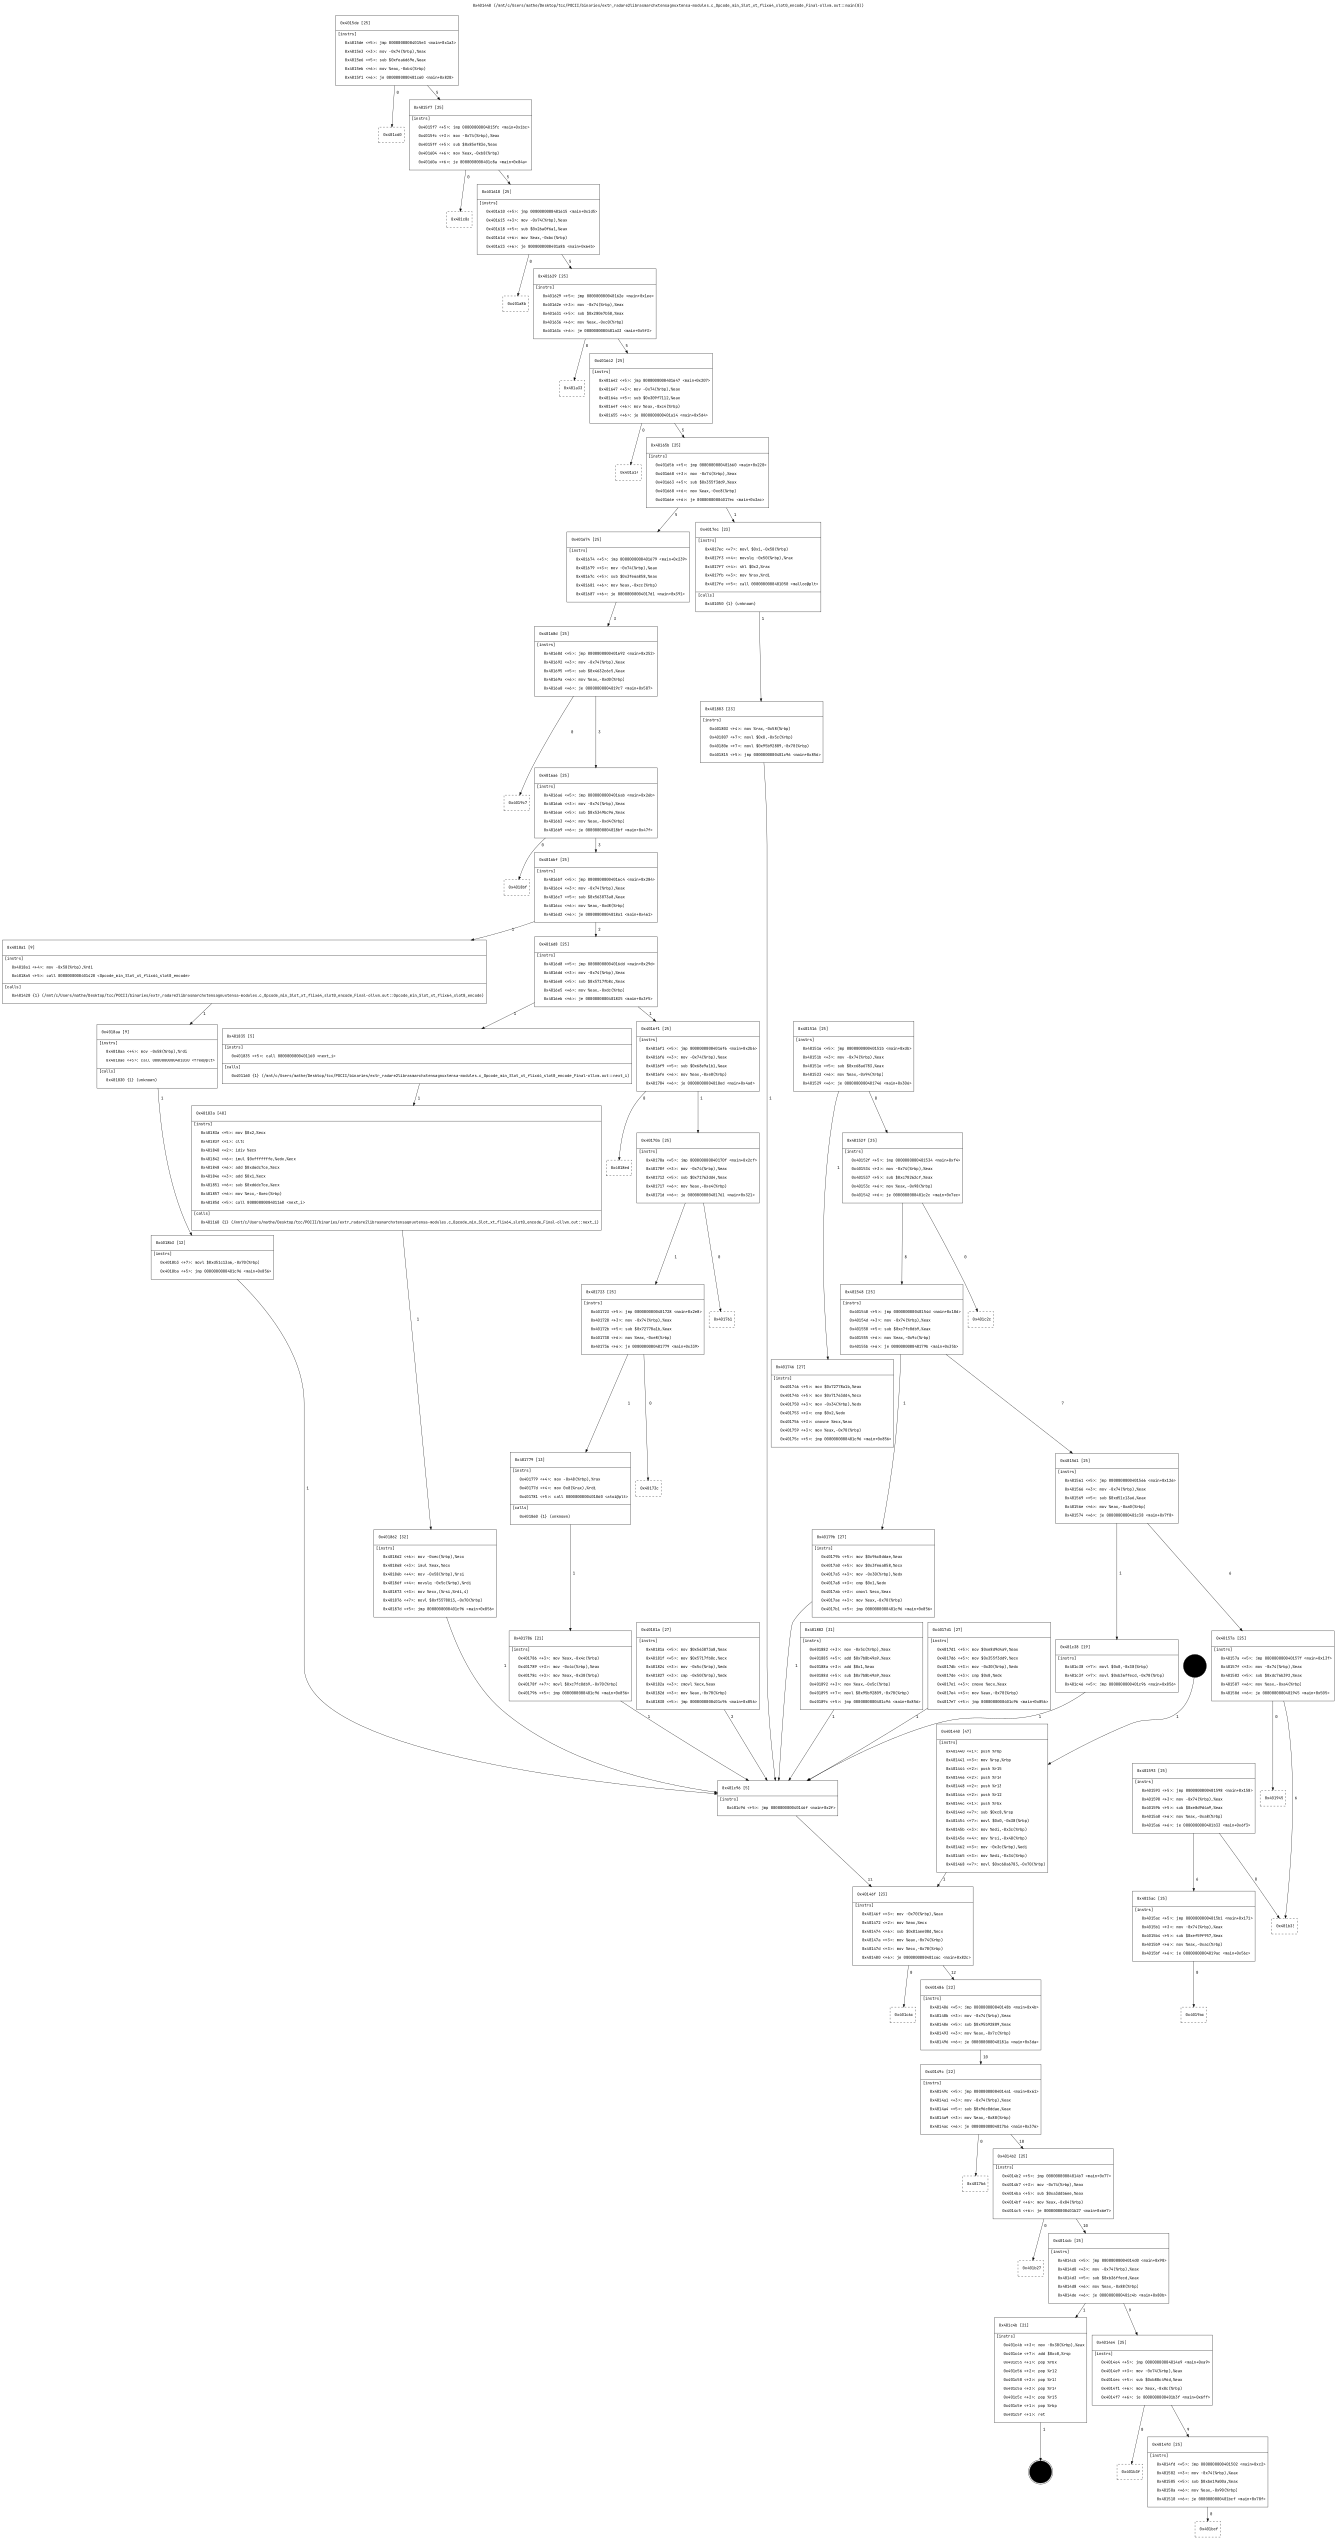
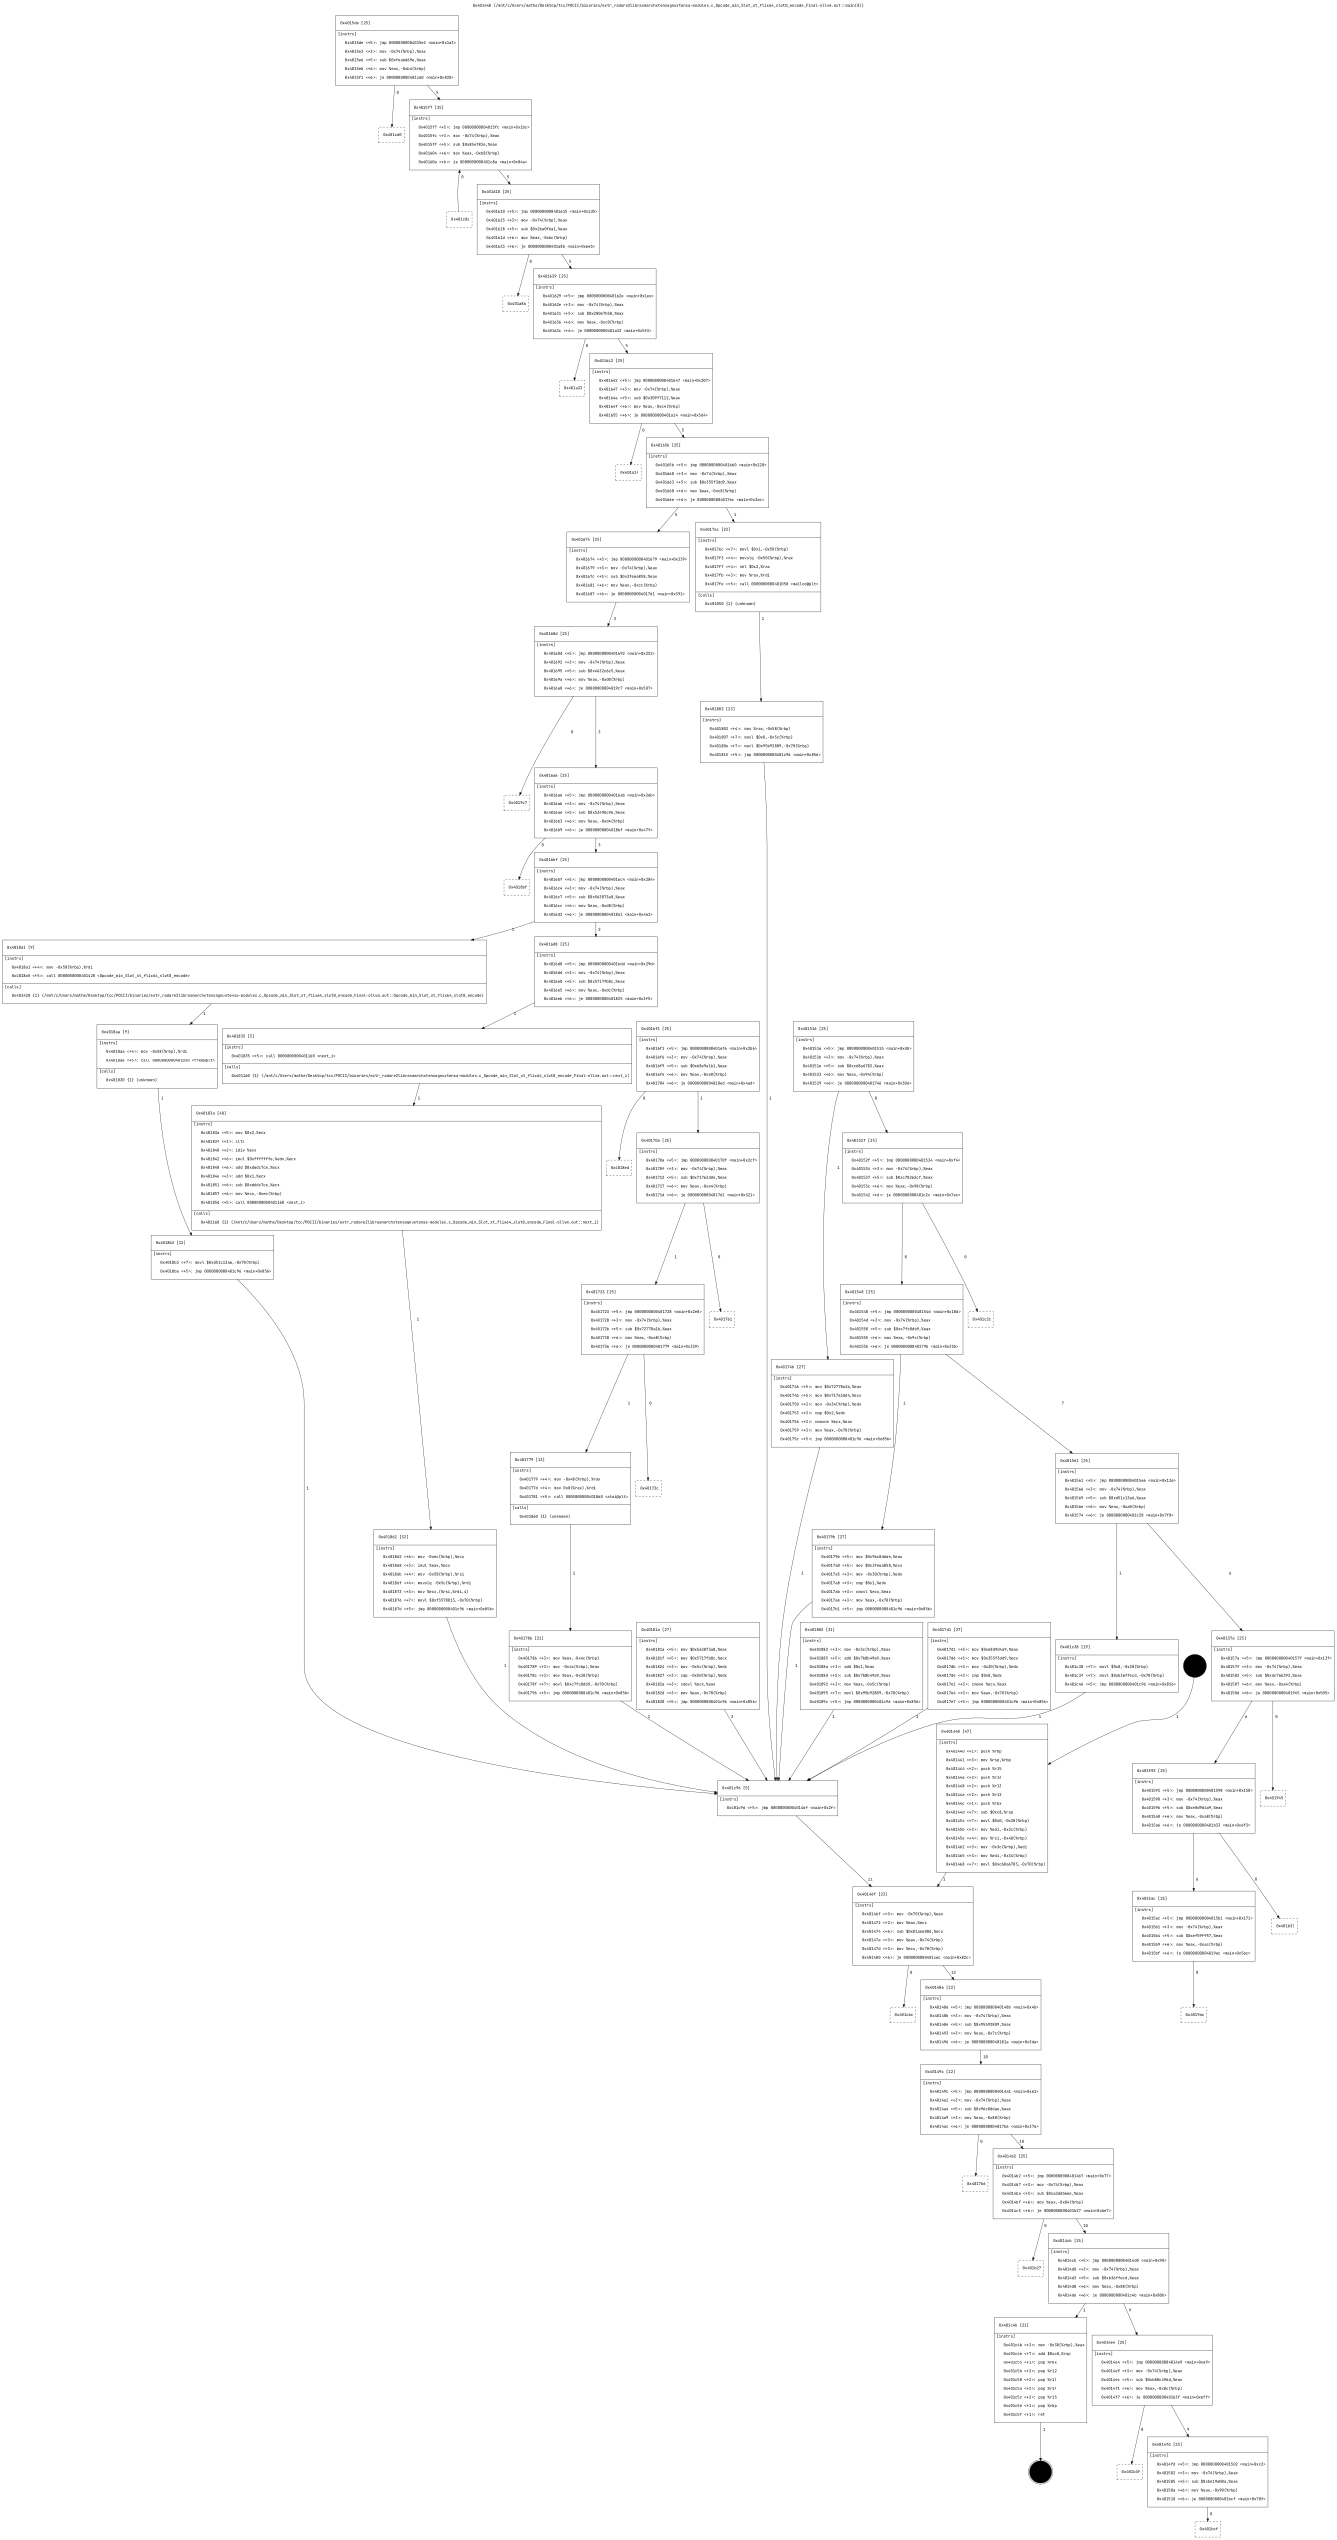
edge "0x4015f7 [25]" -> "0x401c8a": reversed
edge "0x4016d8 [25]" -> "0x4016f1 [25]": removed, label "1"
edge "0x401746 [27]" -> "0x401c96 [5]": added, label "1"
edge "0x40157a [25]" -> "0x401b33": now "0x40157a [25]" -> "0x401593 [25]"
